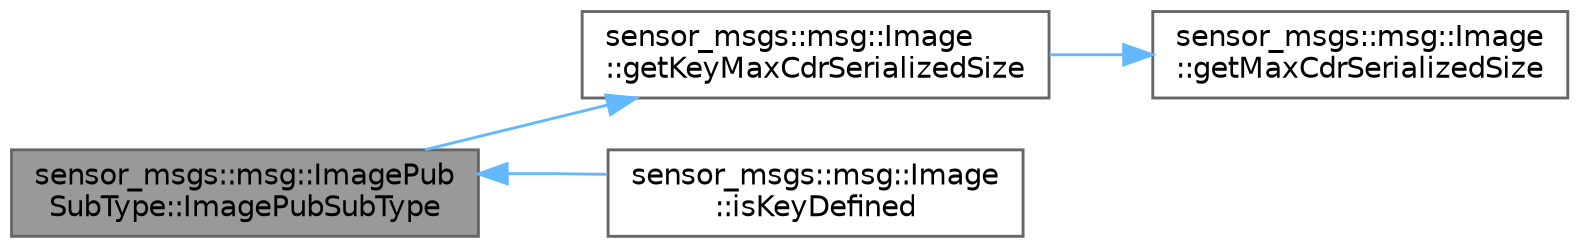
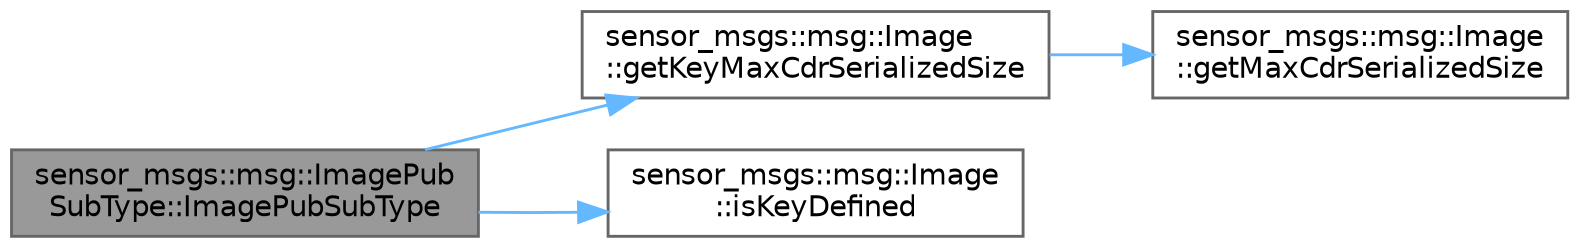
edge "sensor_msgs::msg::Image ::isKeyDefined" -> "sensor_msgs::msg::ImagePub SubType::ImagePubSubType": reversed
